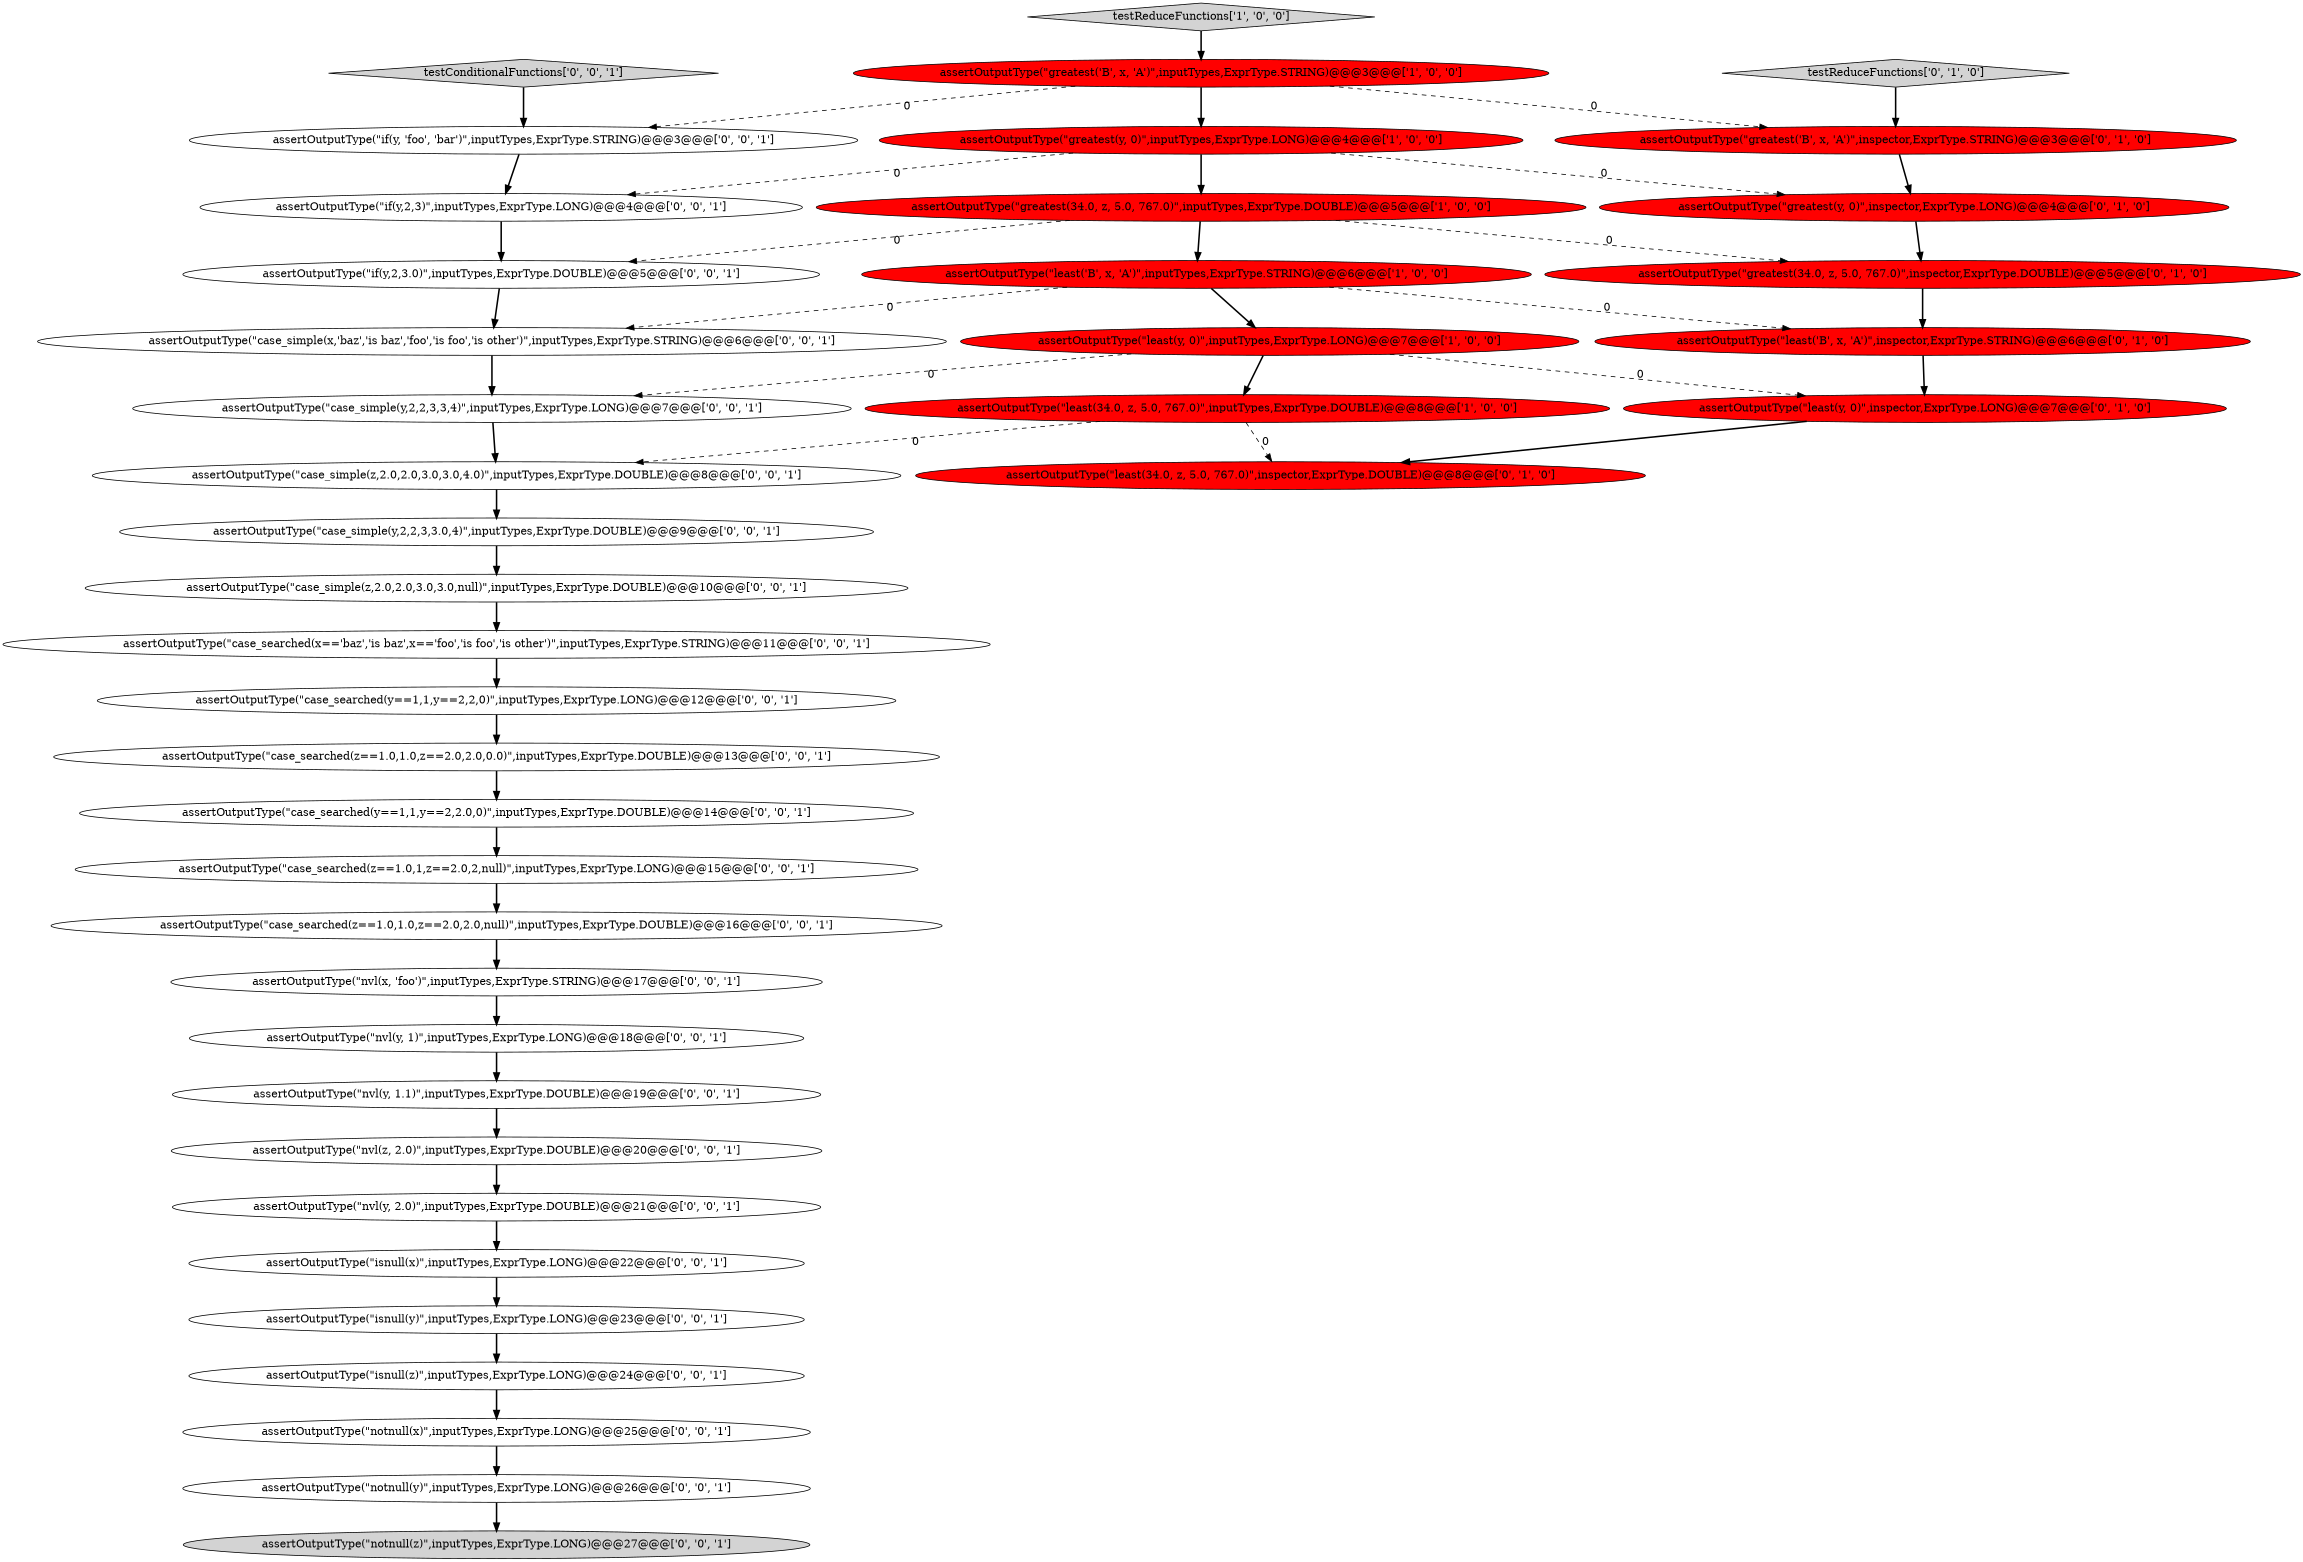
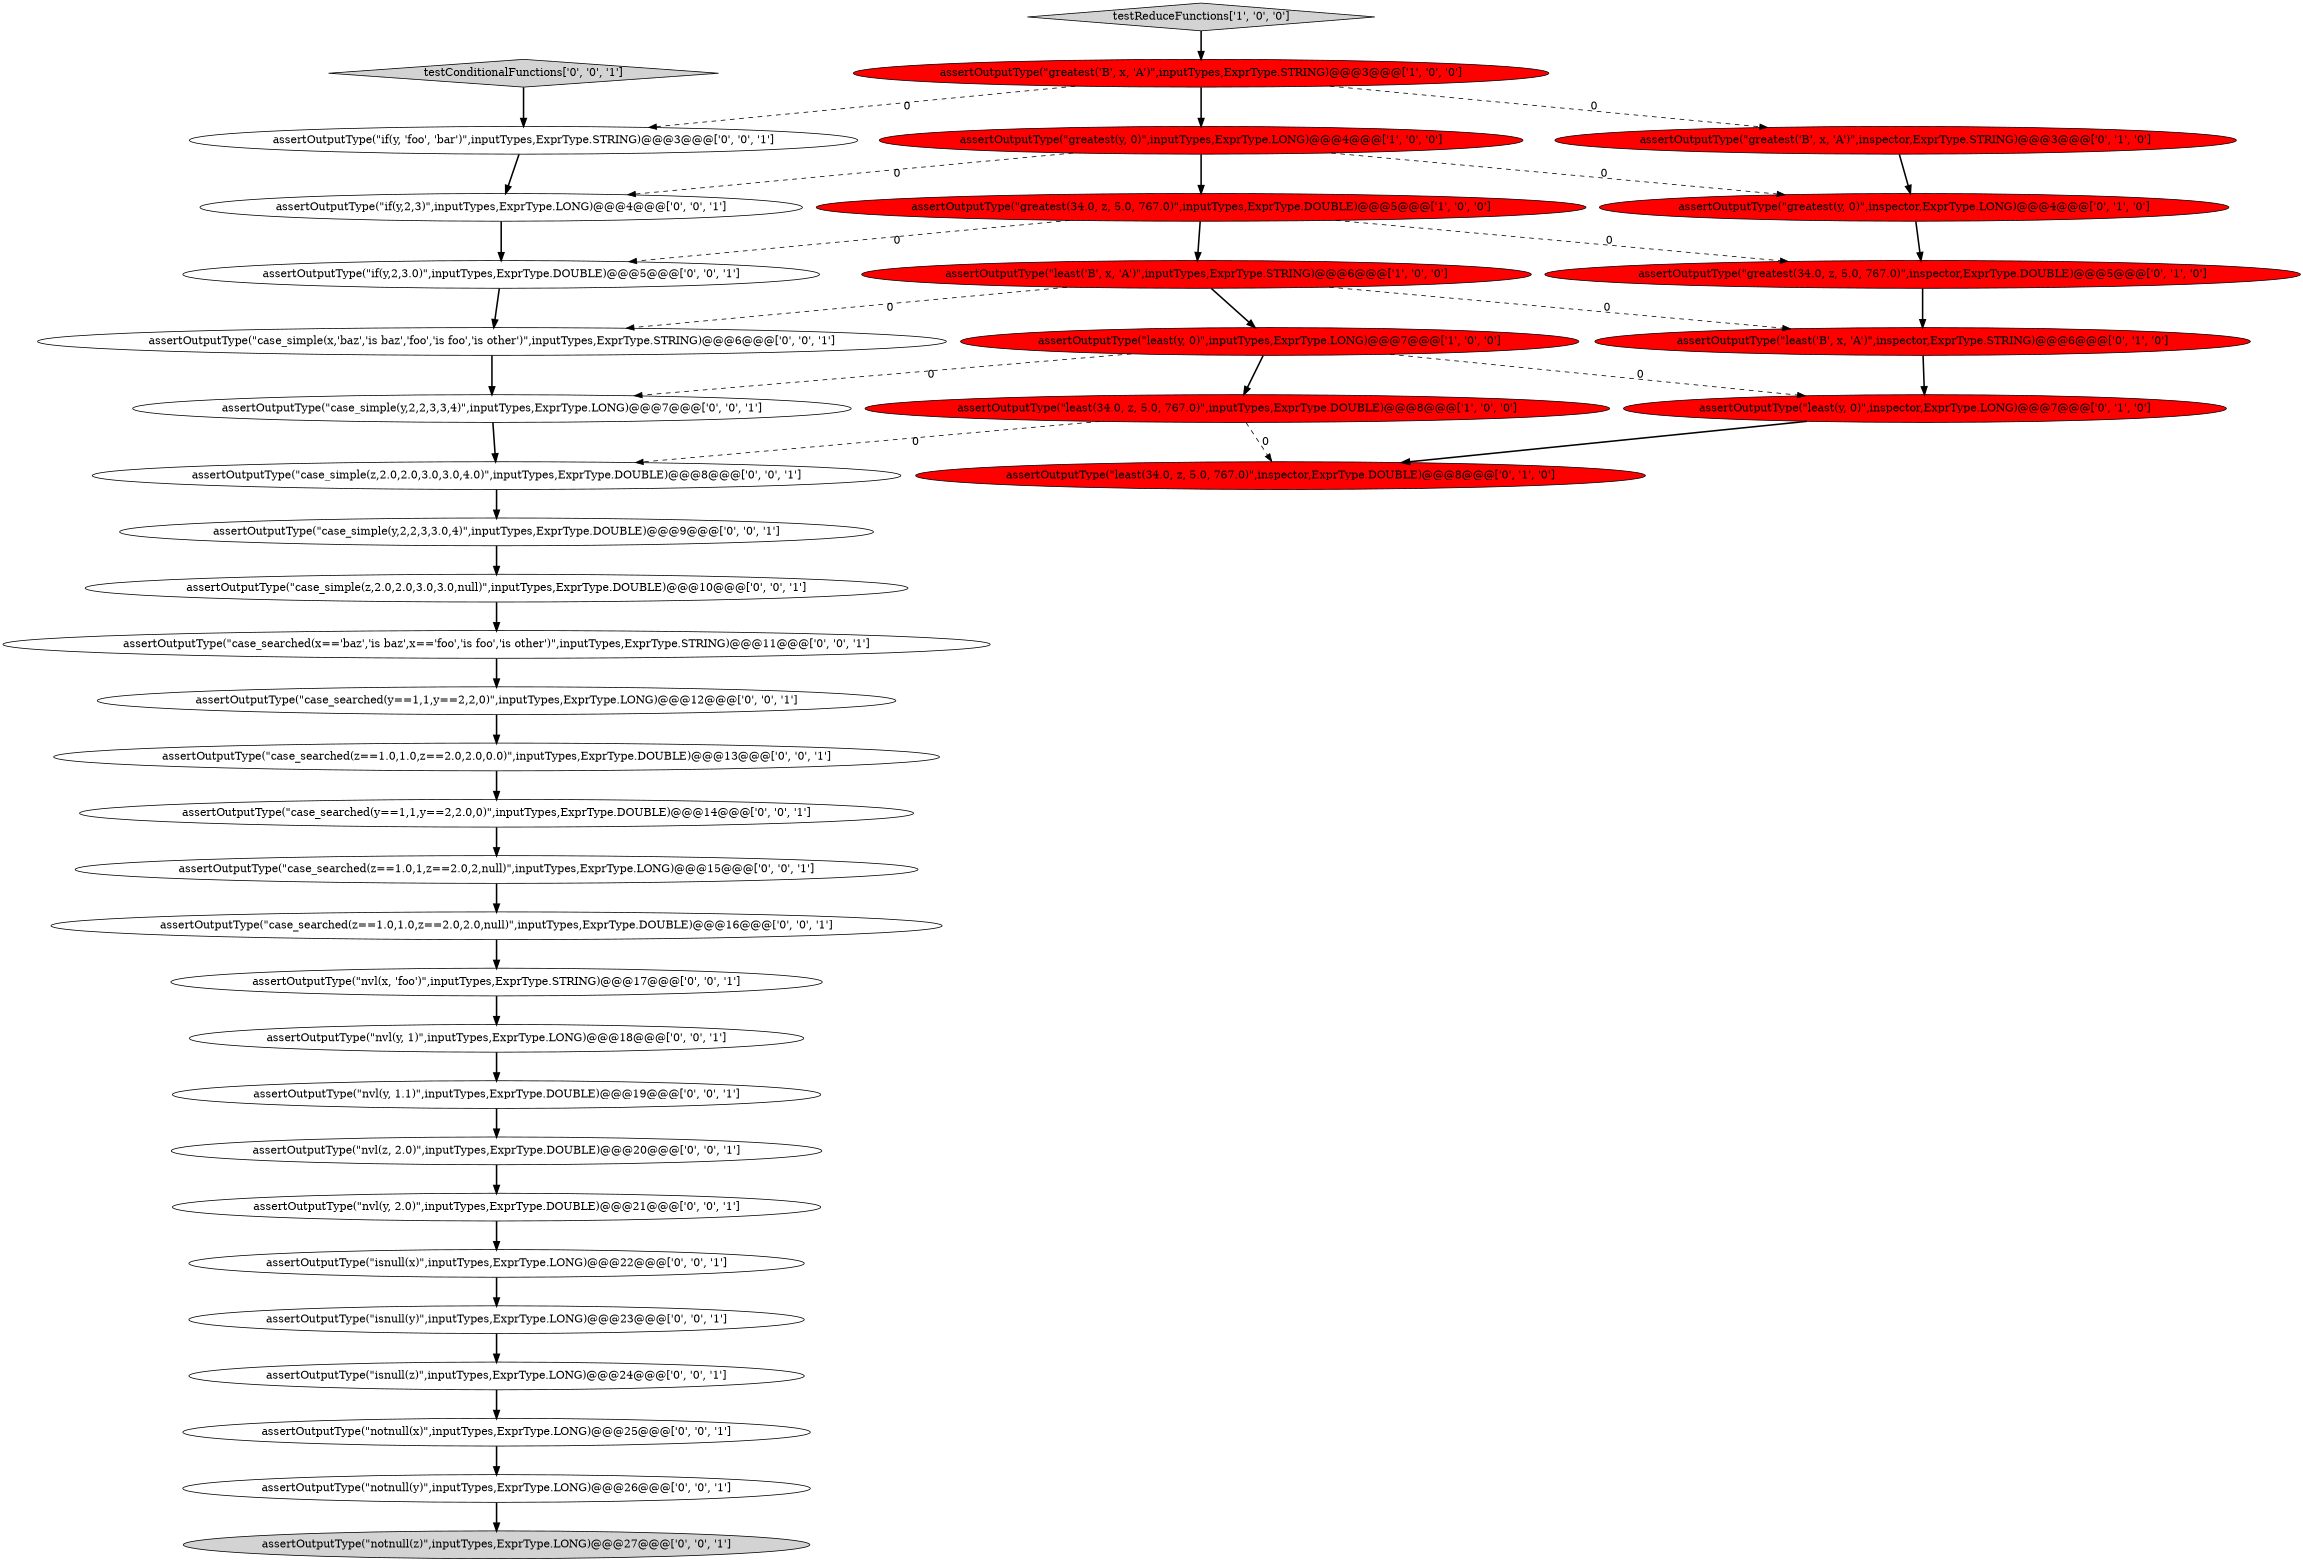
node "testReduceFunctions['0', '1', '0']": removed
